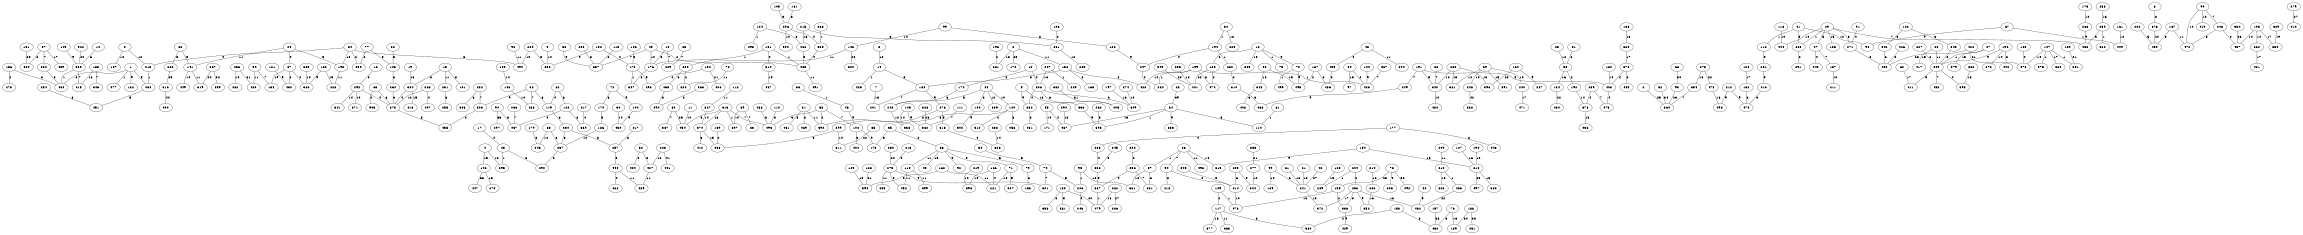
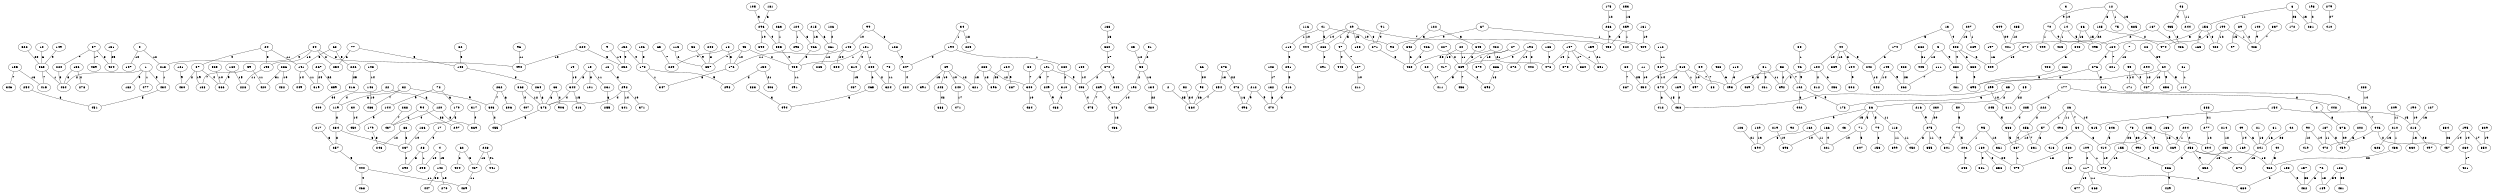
edge "90" -- "446": now "326" -- "446"
edge "199" -- "284": removed, label "1"
edge "42" -- "241": label "27" -> "28"
